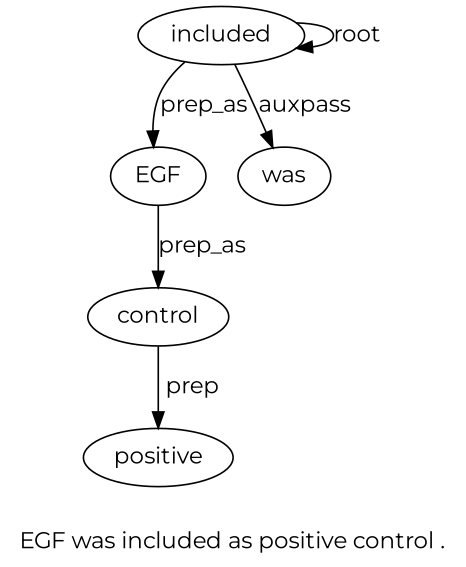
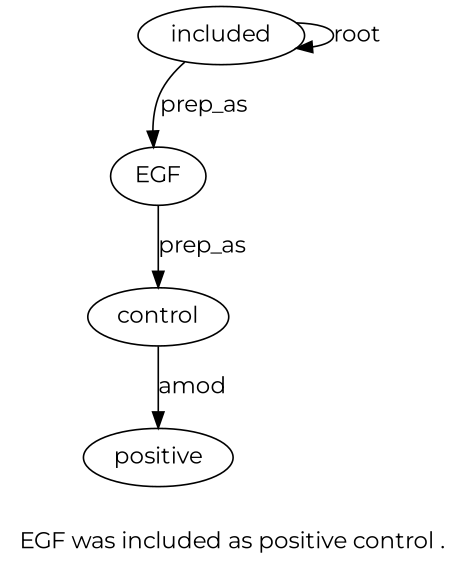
node "was": removed
edge "control" -> "positive": label "prep" -> "amod"
